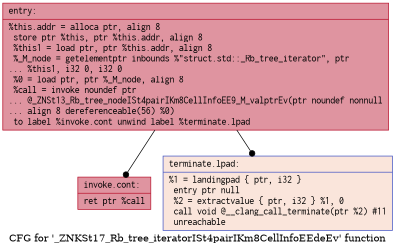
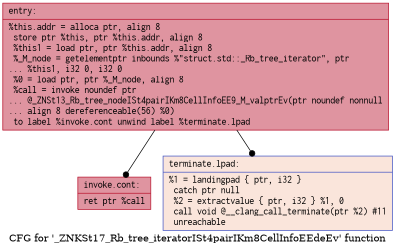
node "terminate.lpad:": text "entry ptr null" -> "catch ptr null"
